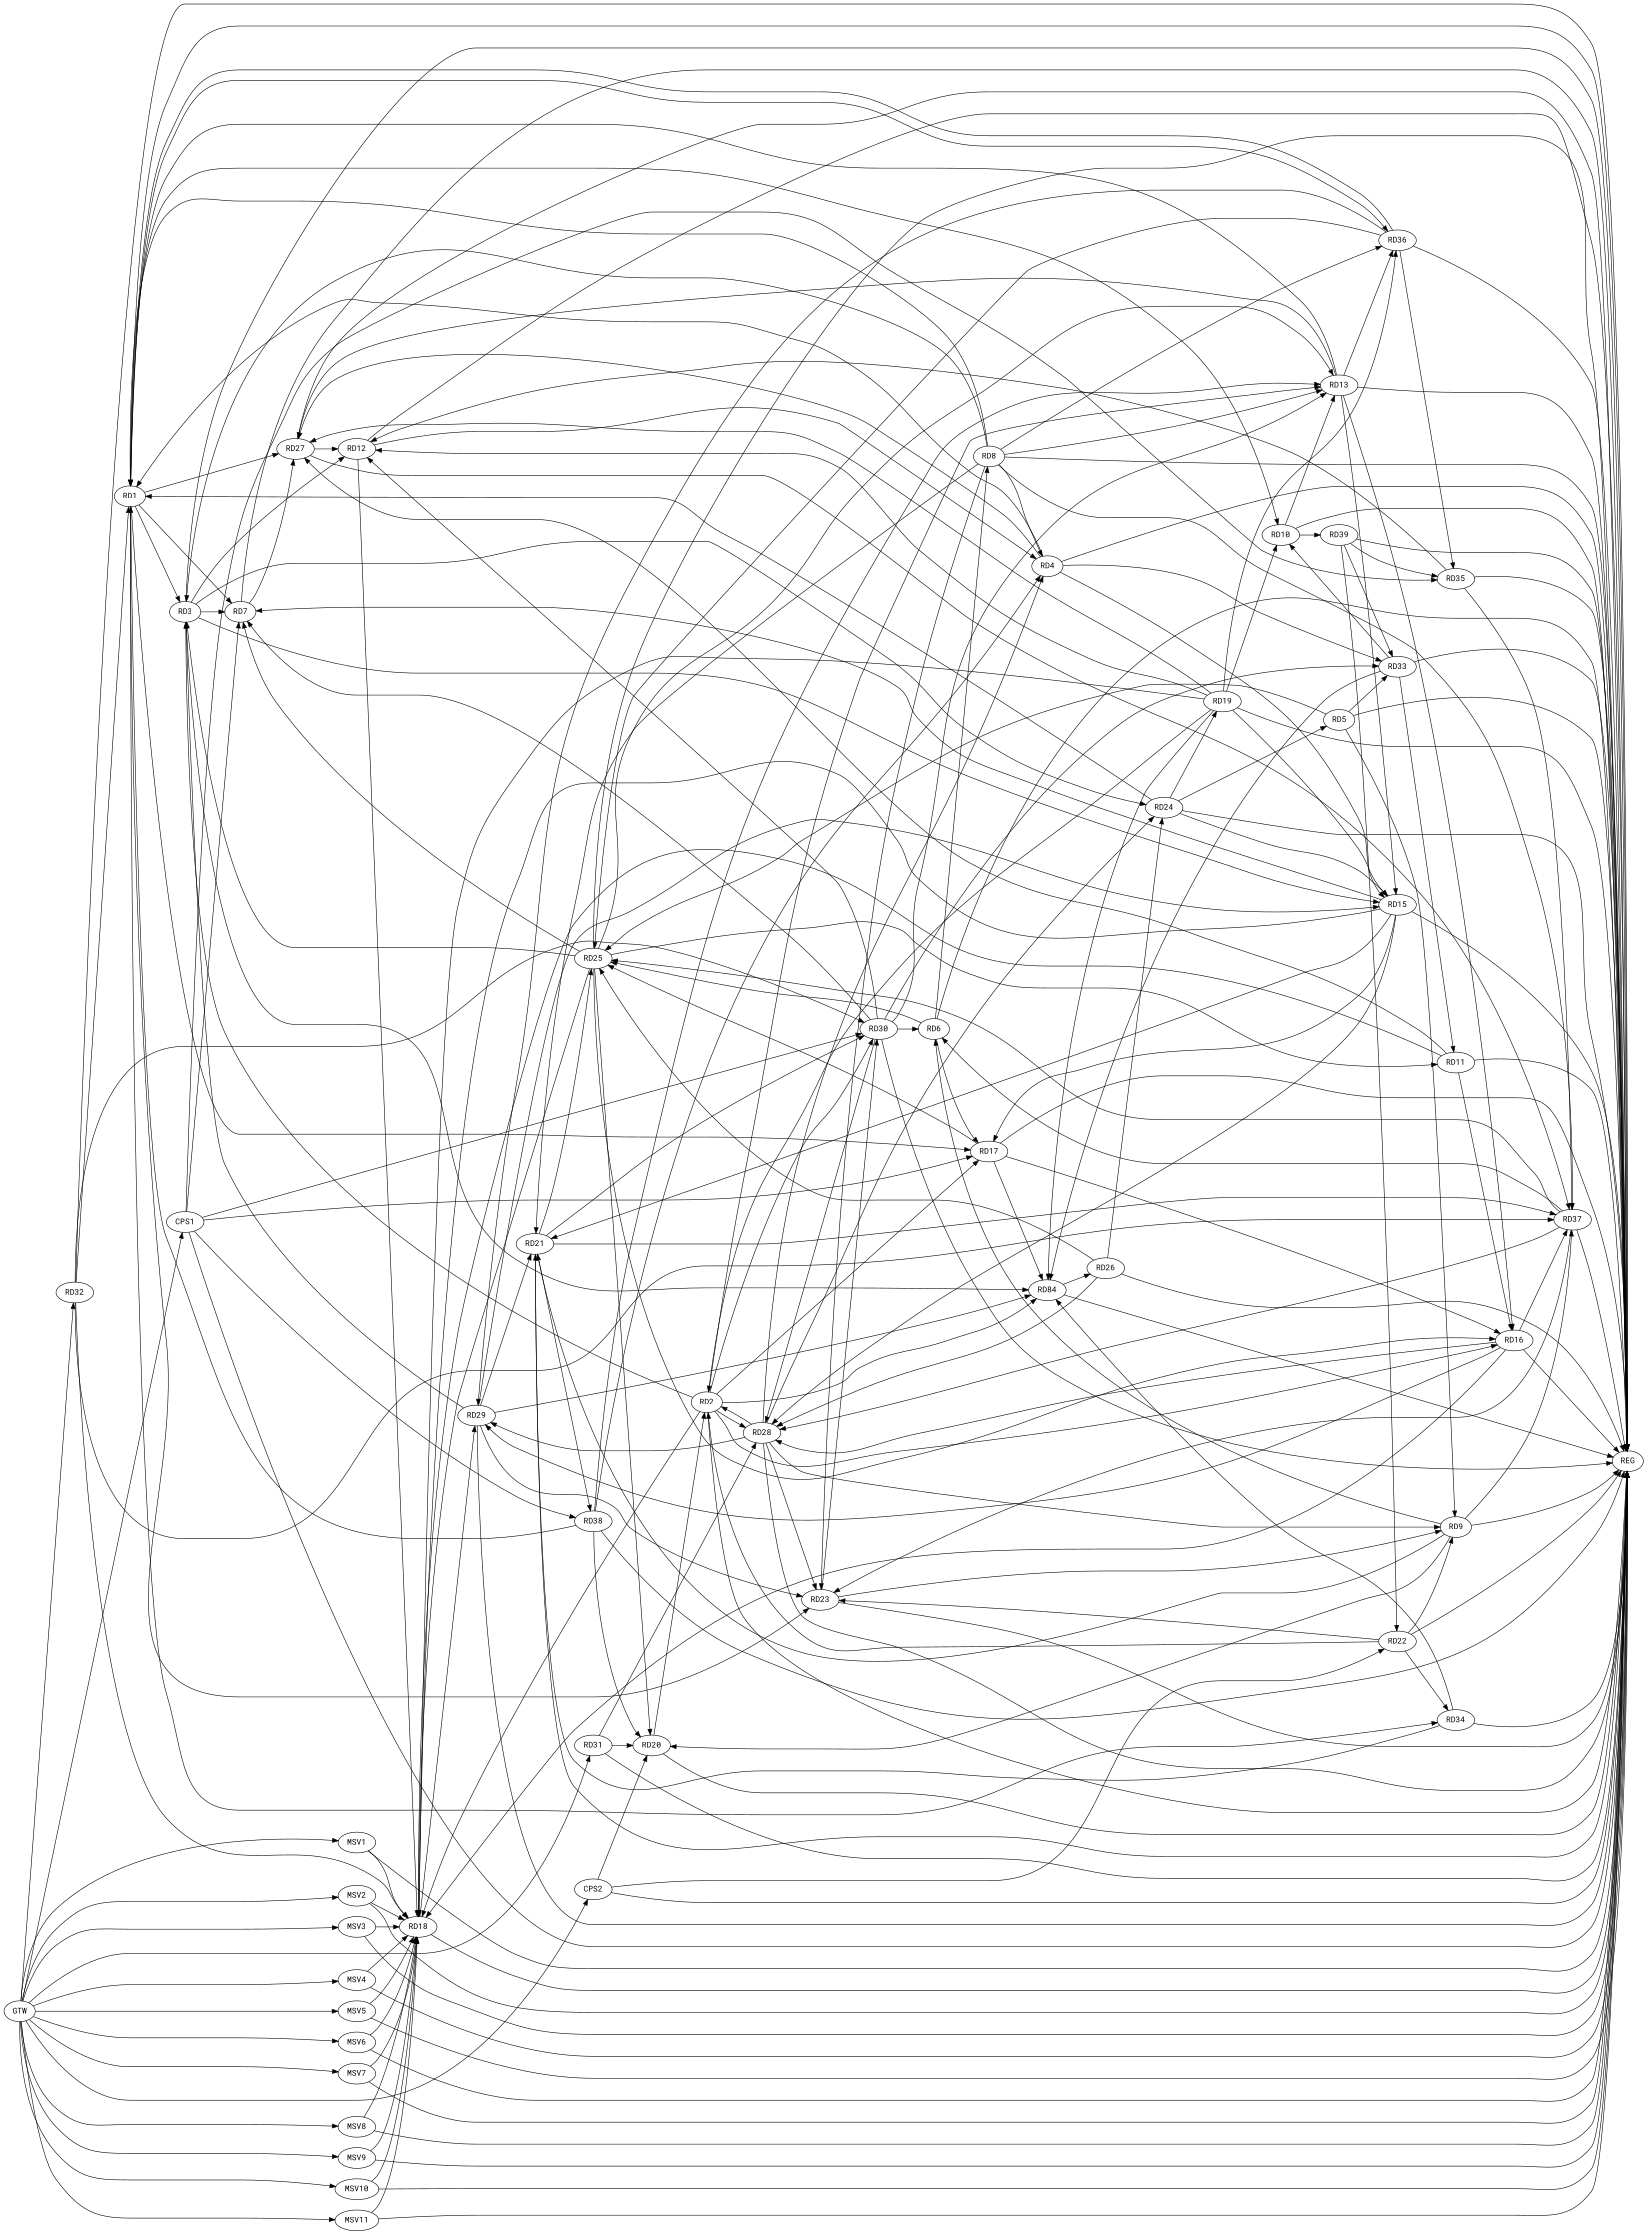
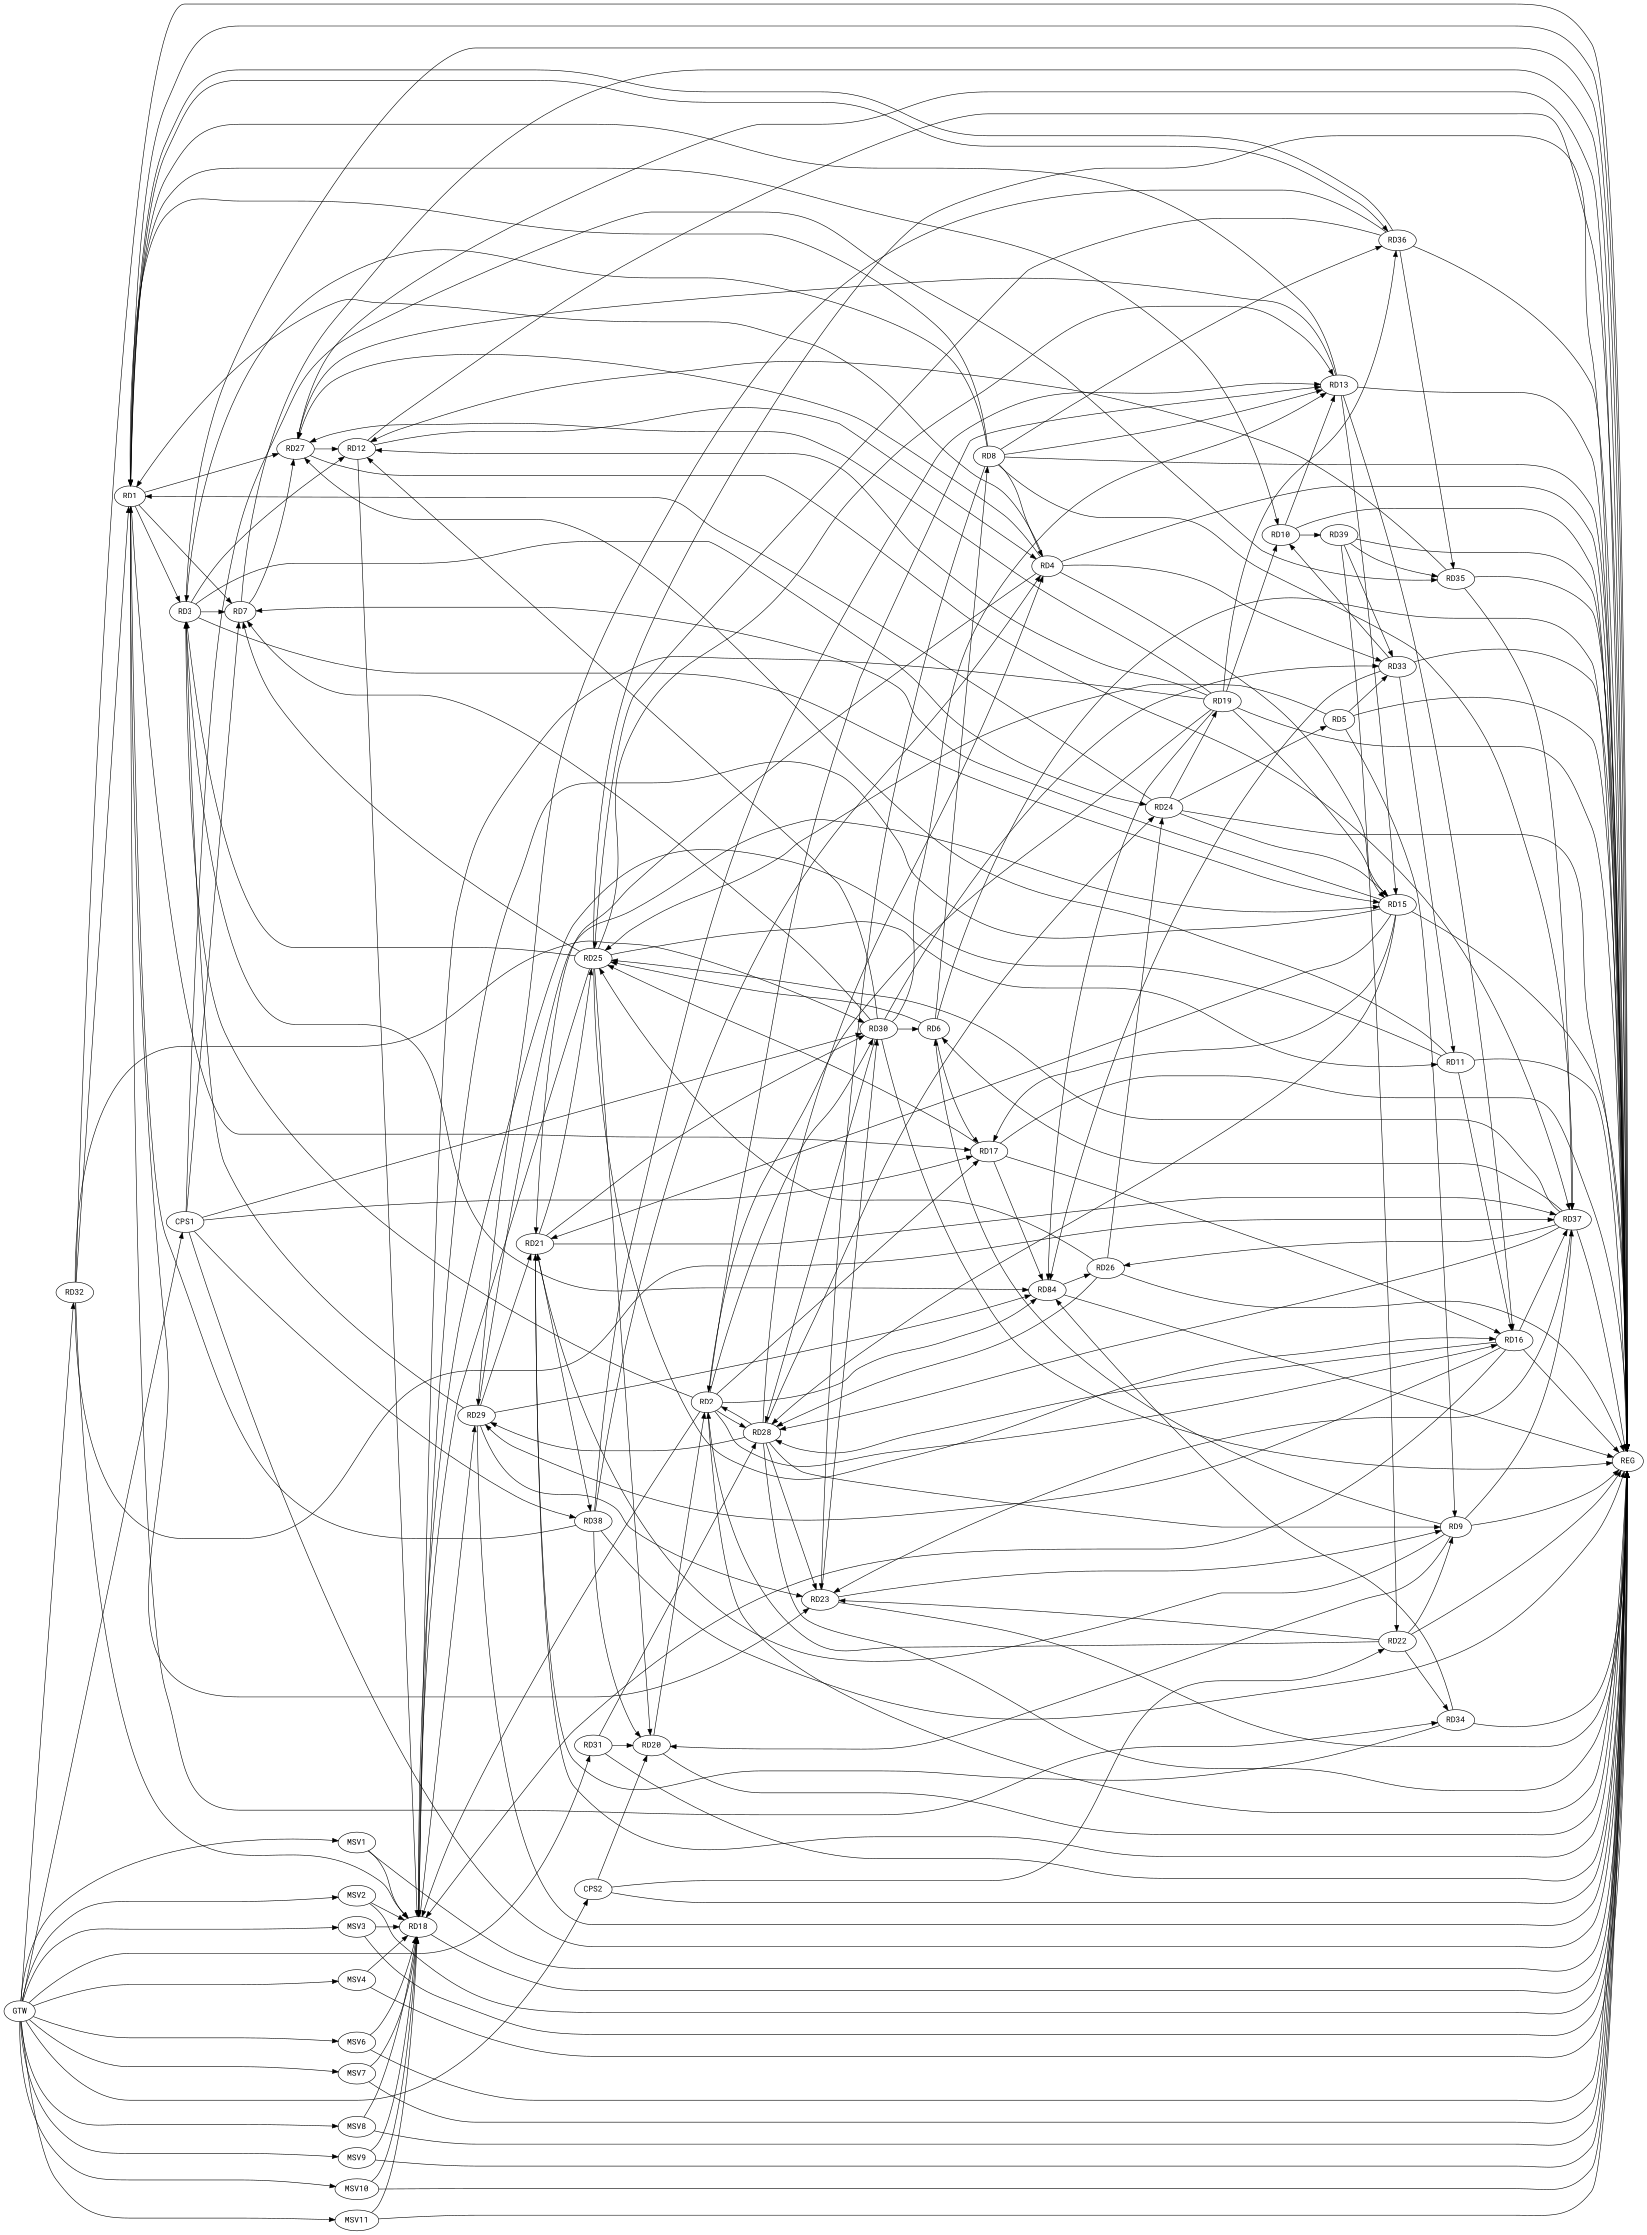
edge "RD13" -> "RD36": removed
edge "RD8" -> "RD21": now "RD4" -> "RD21"
edge "RD37" -> "RD26": added
node "MSV5": removed
